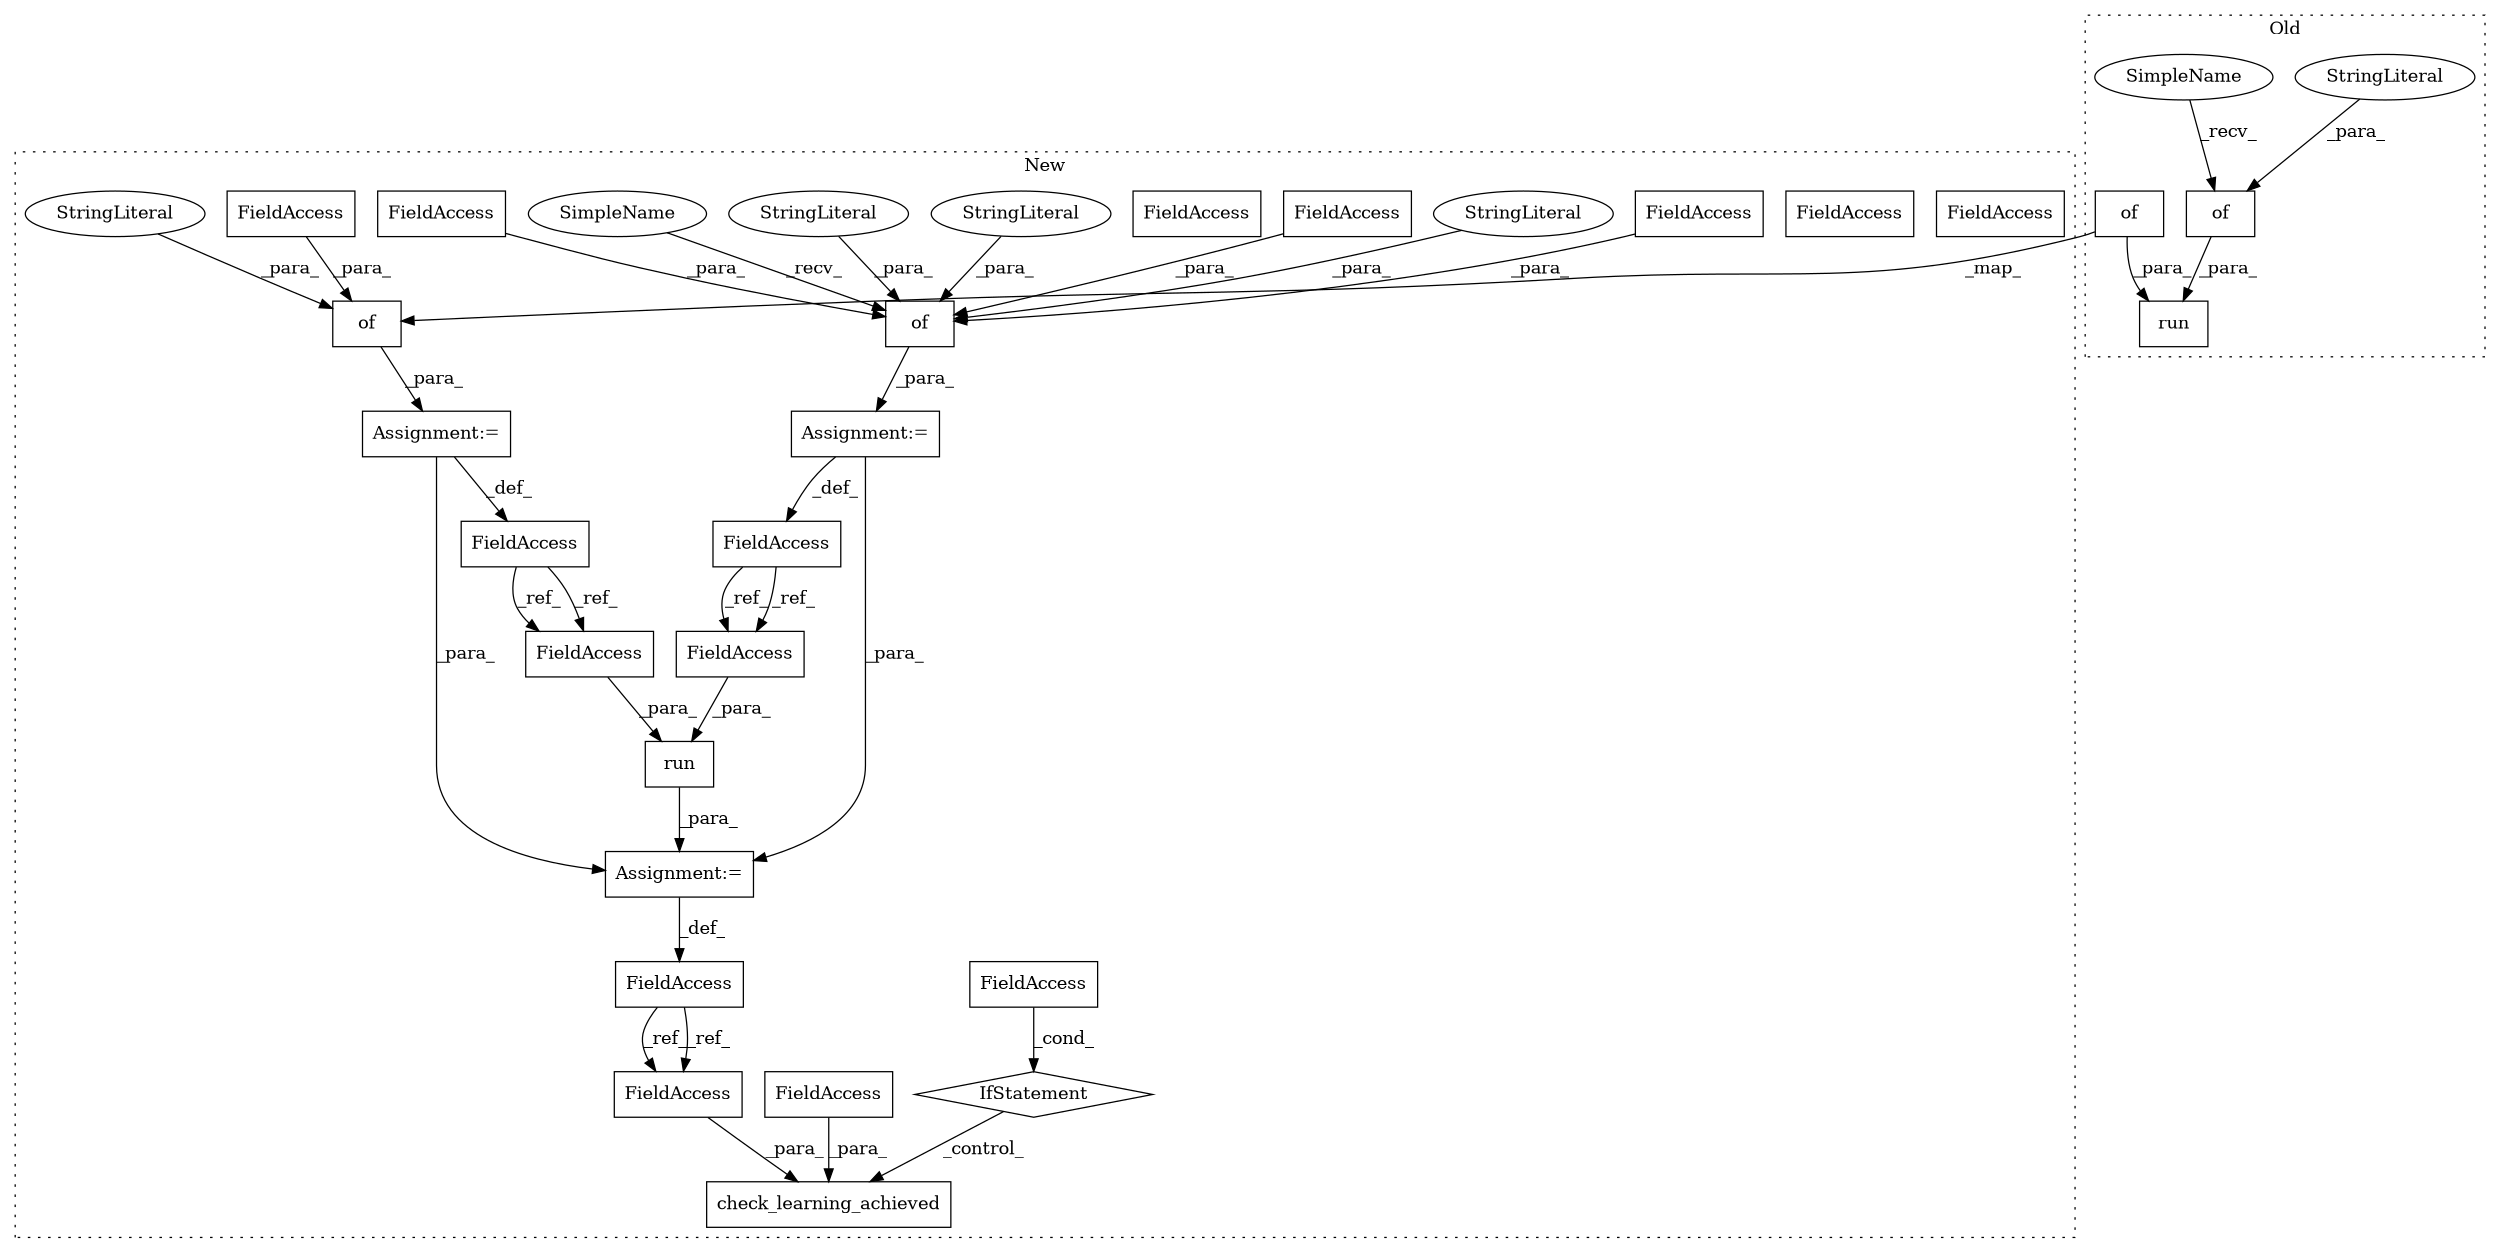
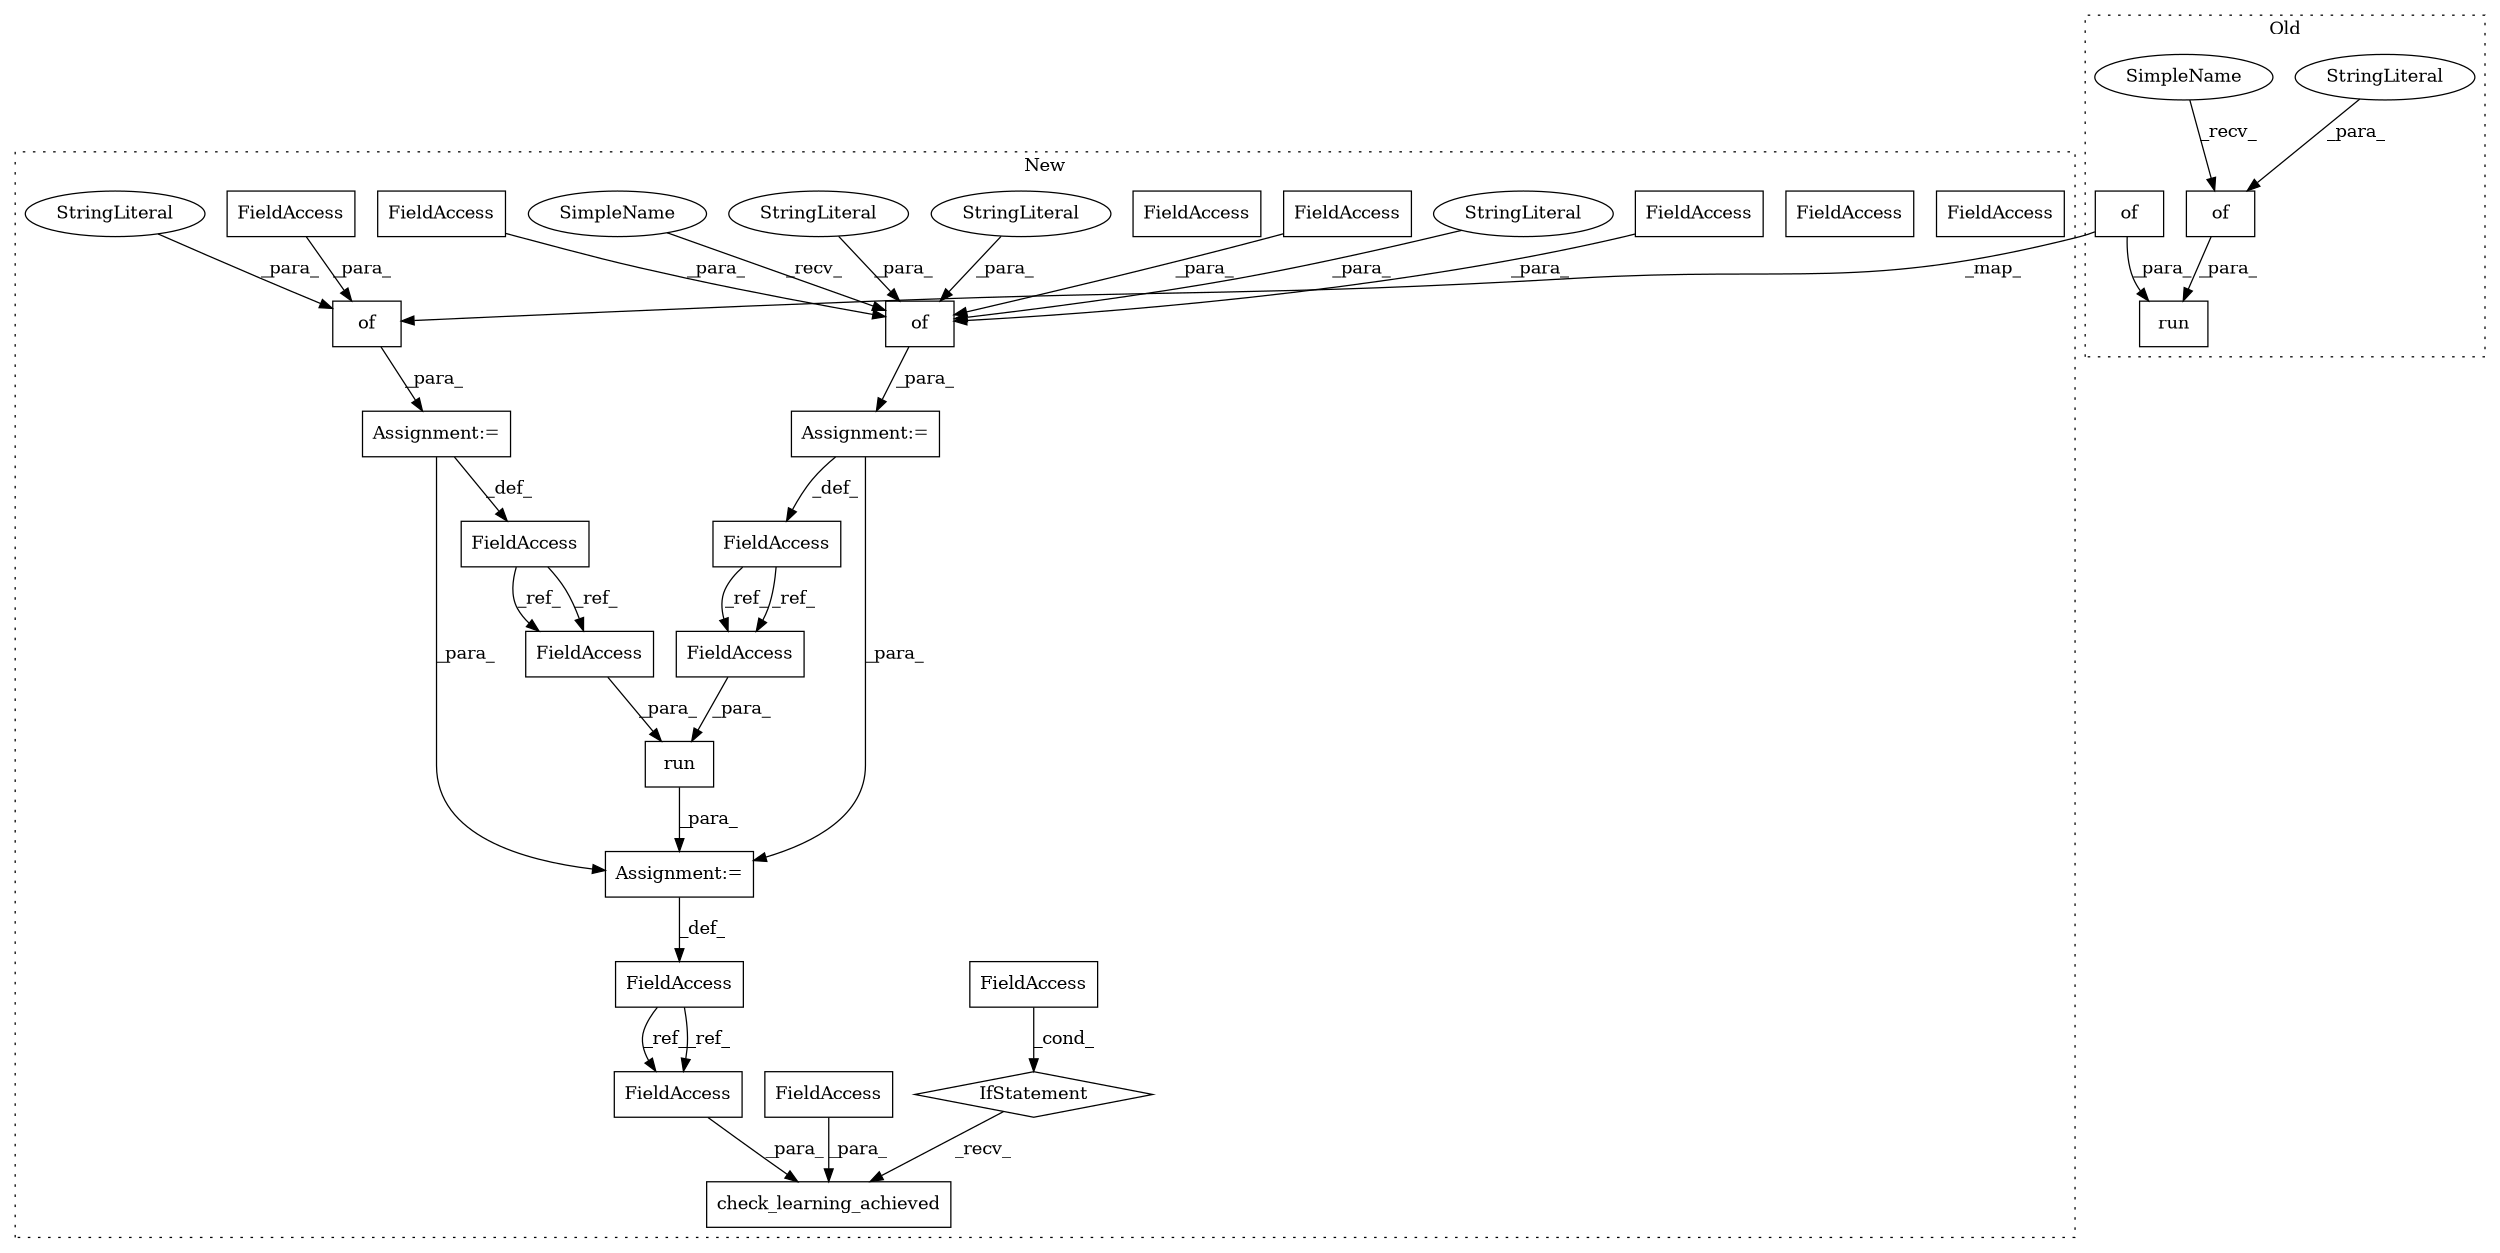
edge "IfStatement" -> "check_learning_achieved": label "_control_" -> "_recv_"
